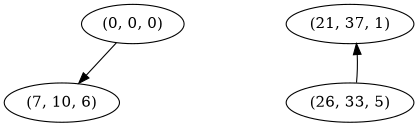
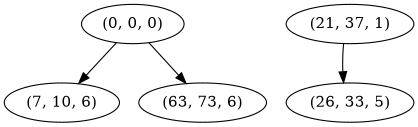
edge "(26, 33, 5)" -> "(21, 37, 1)": reversed
node "(63, 73, 6)": added
